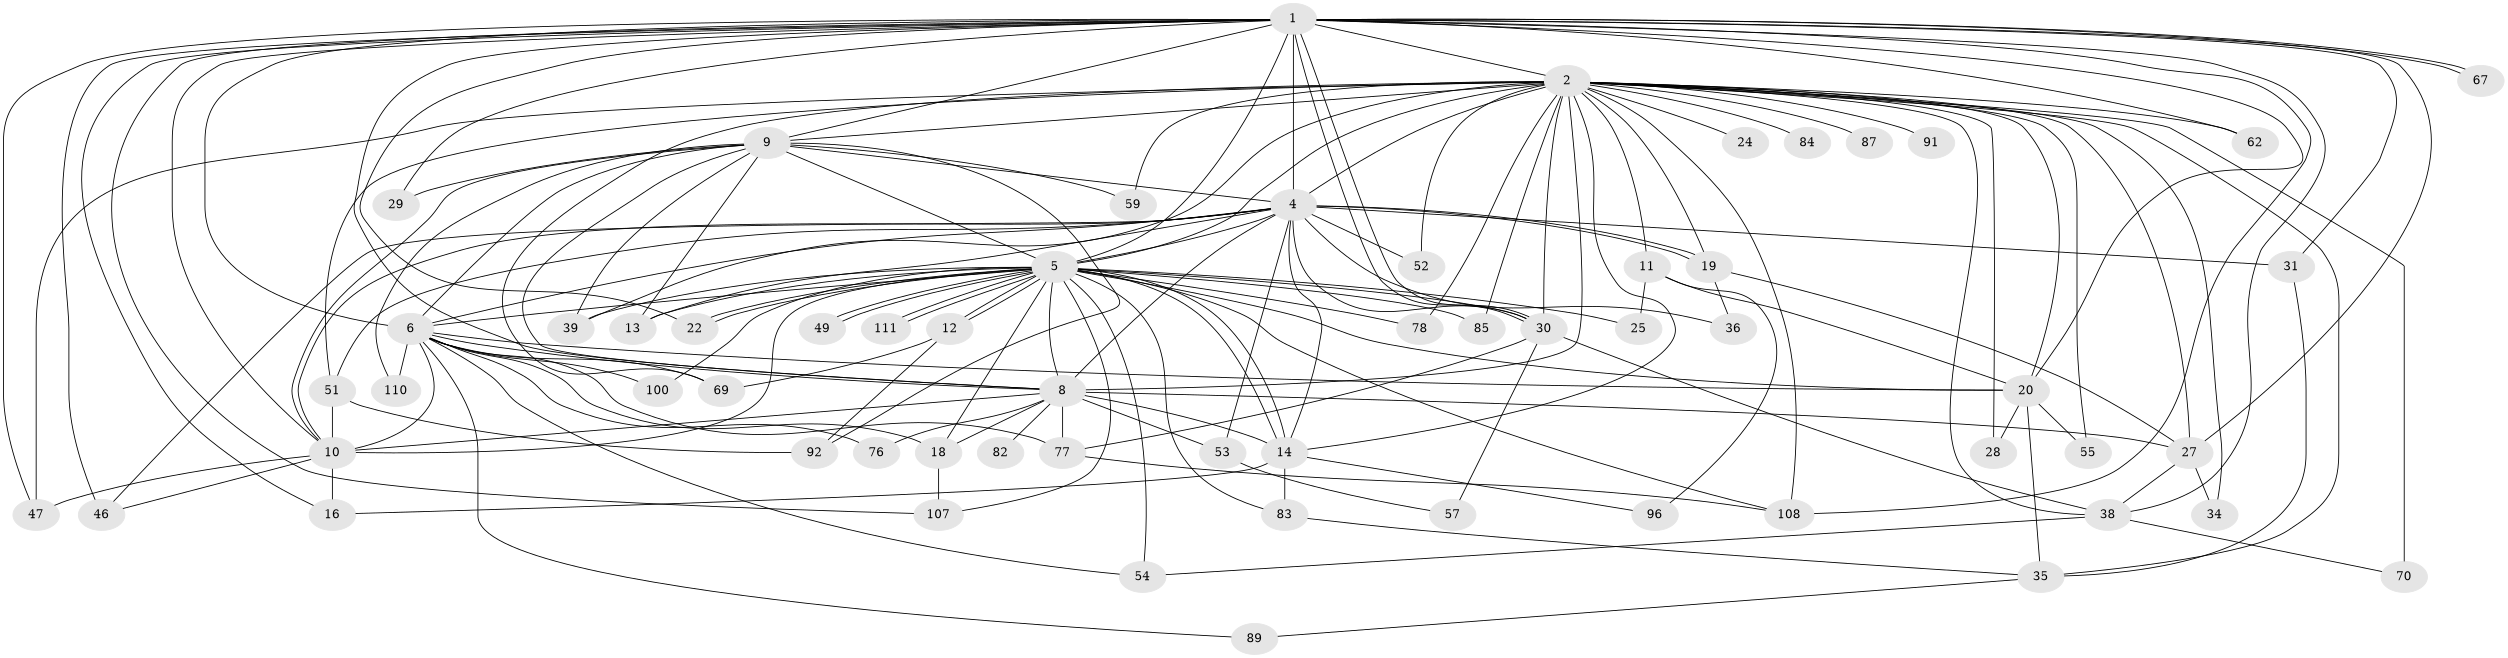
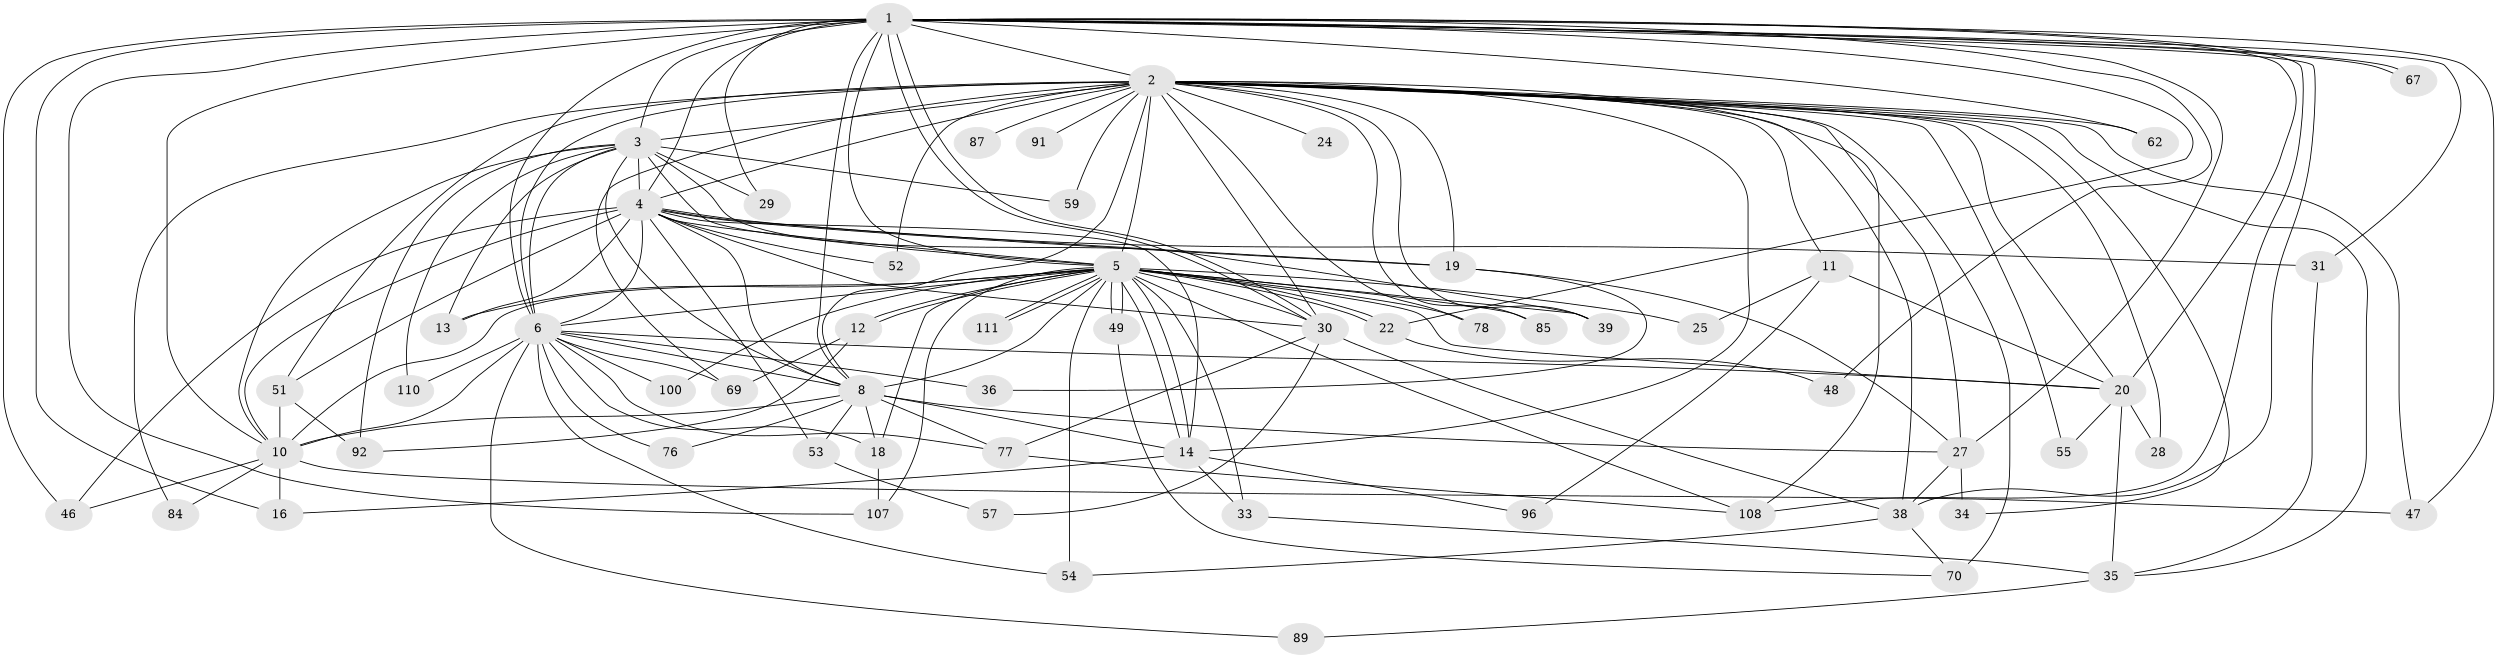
edge "2" -- "6": added
node "9": label "9" -> "3"
edge "4" -- "36": now "6" -- "36"
node "48": added
node "82": removed
edge "10" -- "84": added
node "83": label "83" -> "33"
edge "49" -- "70": added
